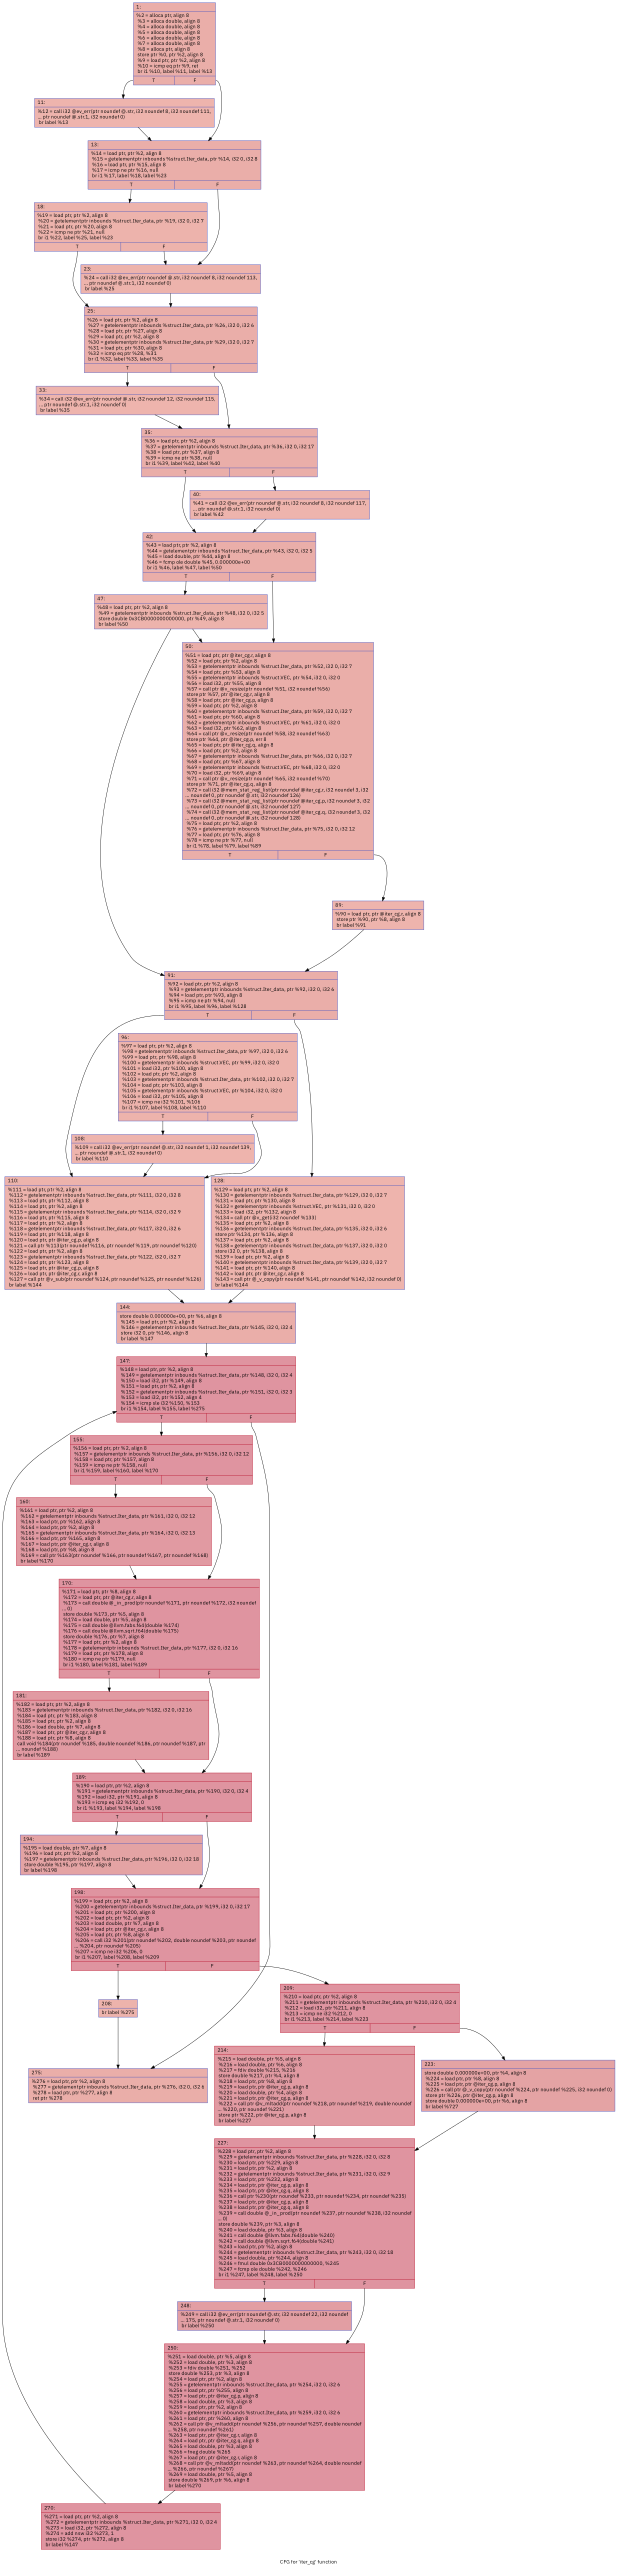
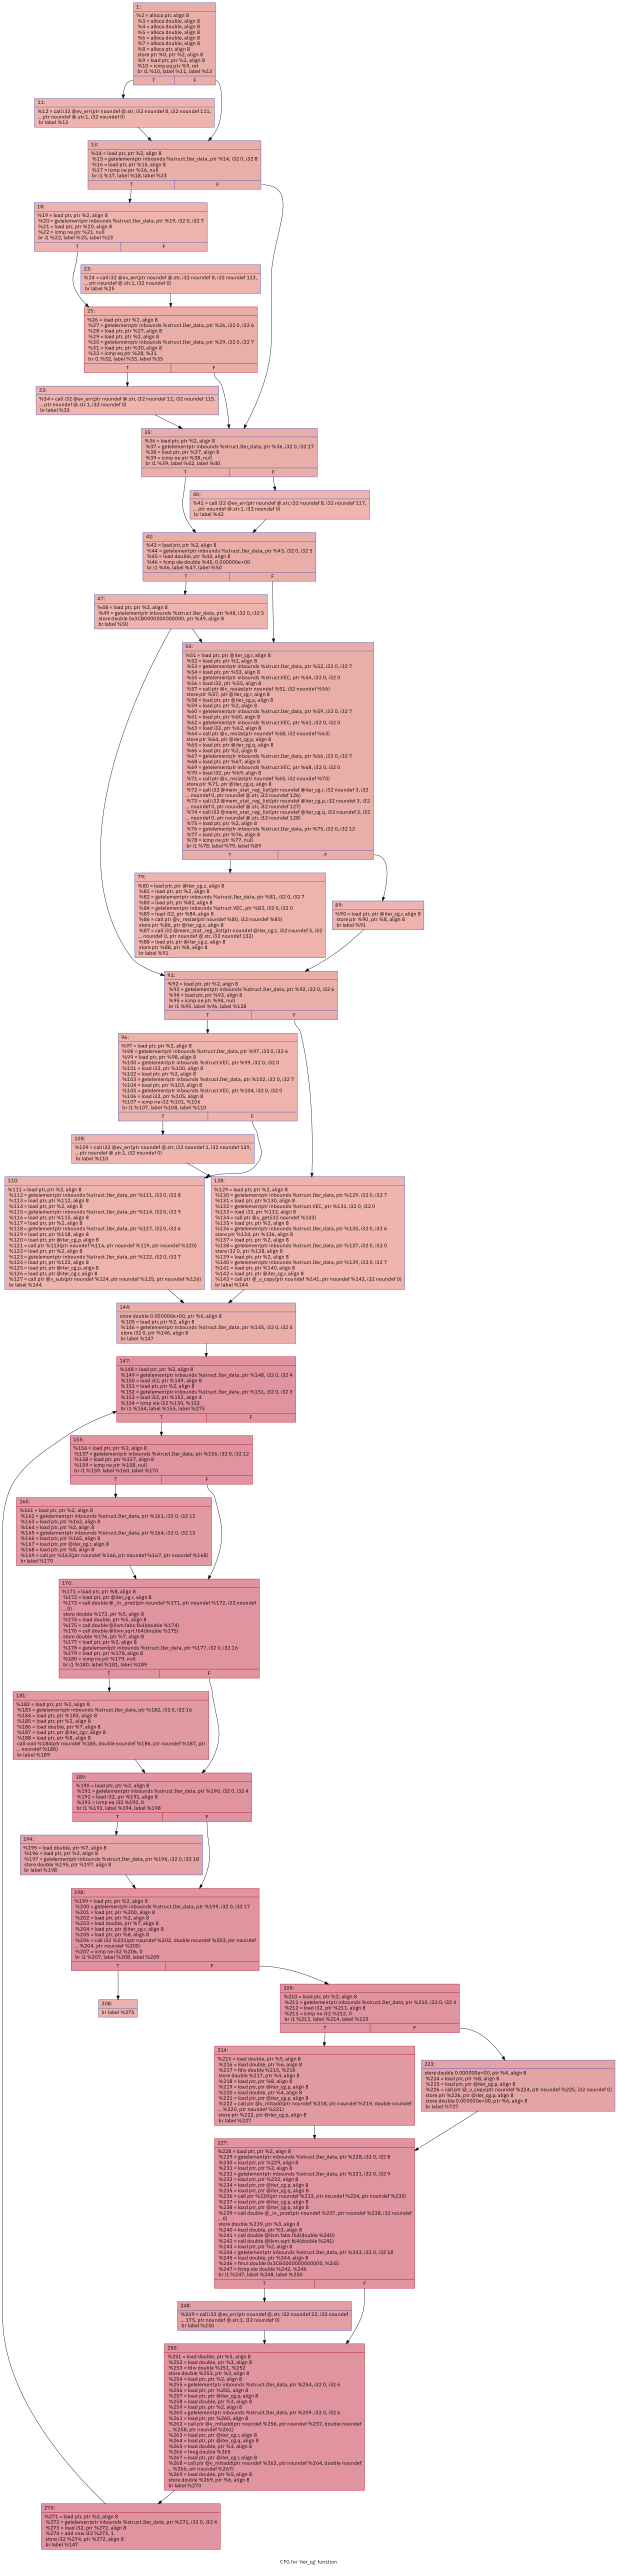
edge "13:" -> "23:": now "13:" -> "35:"
edge "18:" -> "23:": removed
node "25:": color #3d50c3ff -> #b70d28ff
node "50:": text "store ptr %64, ptr @iter_cg.p, err 8" -> "store ptr %64, ptr @iter_cg.p, align 8"
node "79:": added
edge "91:" -> "110:": now "91:" -> "96:"
edge "108:" -> "110:": now "108:" -> "128:"
node "144:": text "%145 = load ptr, ptr %2, align 8" -> "%105 = load ptr, ptr %2, align 8"
node "275:": removed
